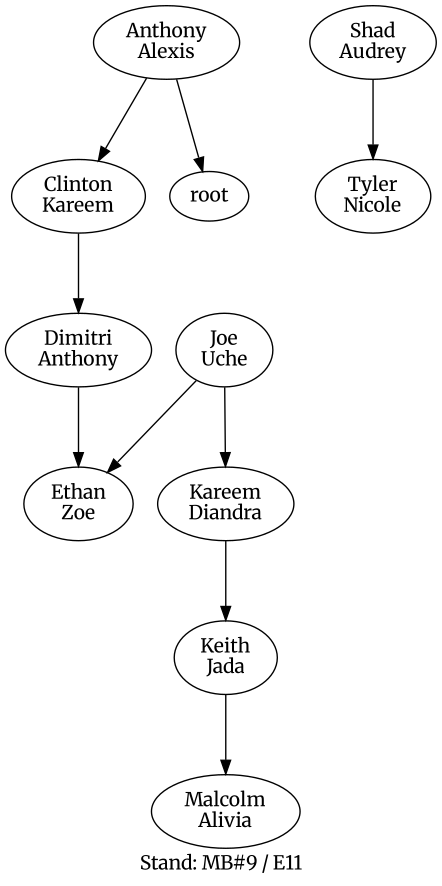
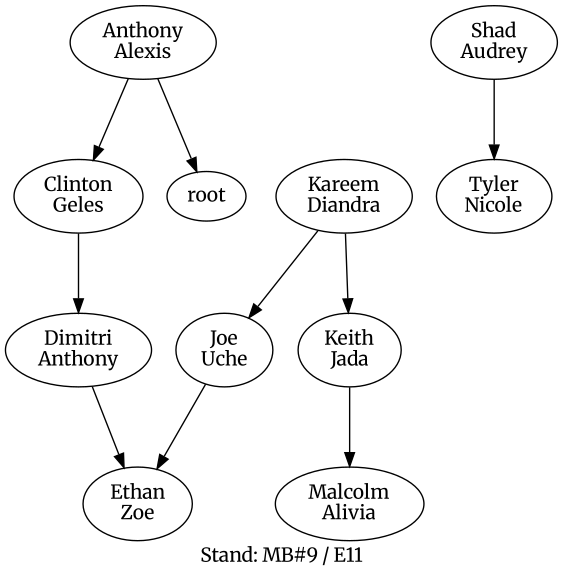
node "Clinton Kareem": label "Clinton Kareem" -> "Clinton Geles"
edge "Joe Uche" -> "Kareem Diandra": reversed
